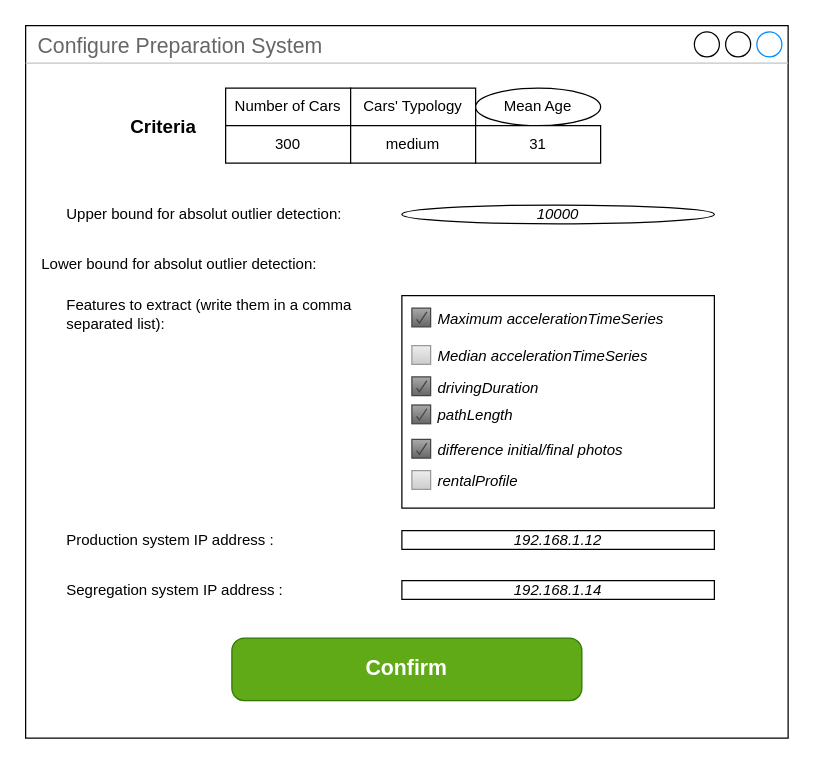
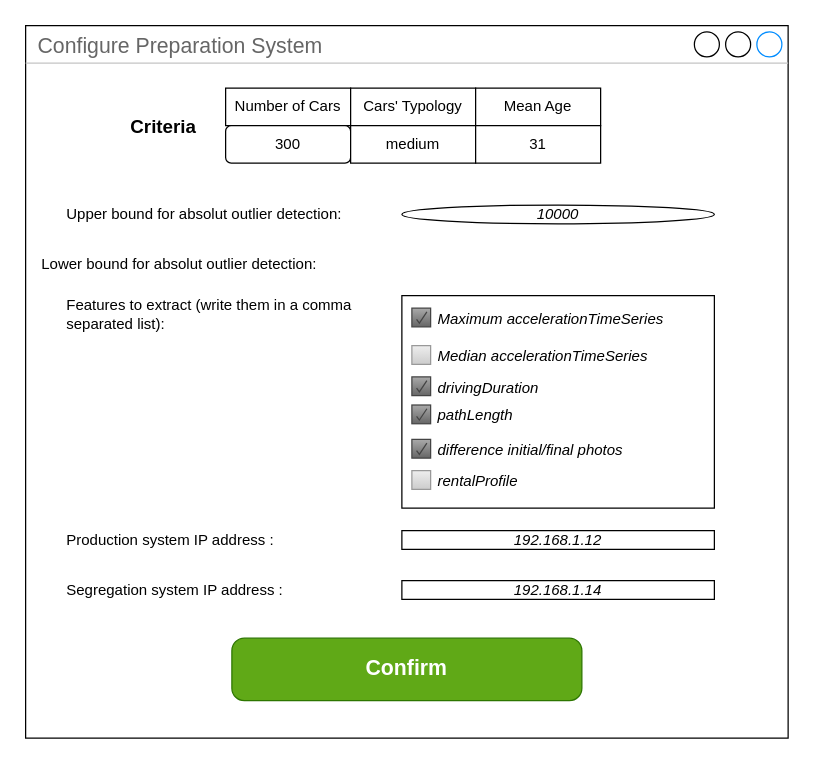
node "Mean Age": shape ellipse -> rectangle
node "300": shape rectangle -> rounded rectangle
